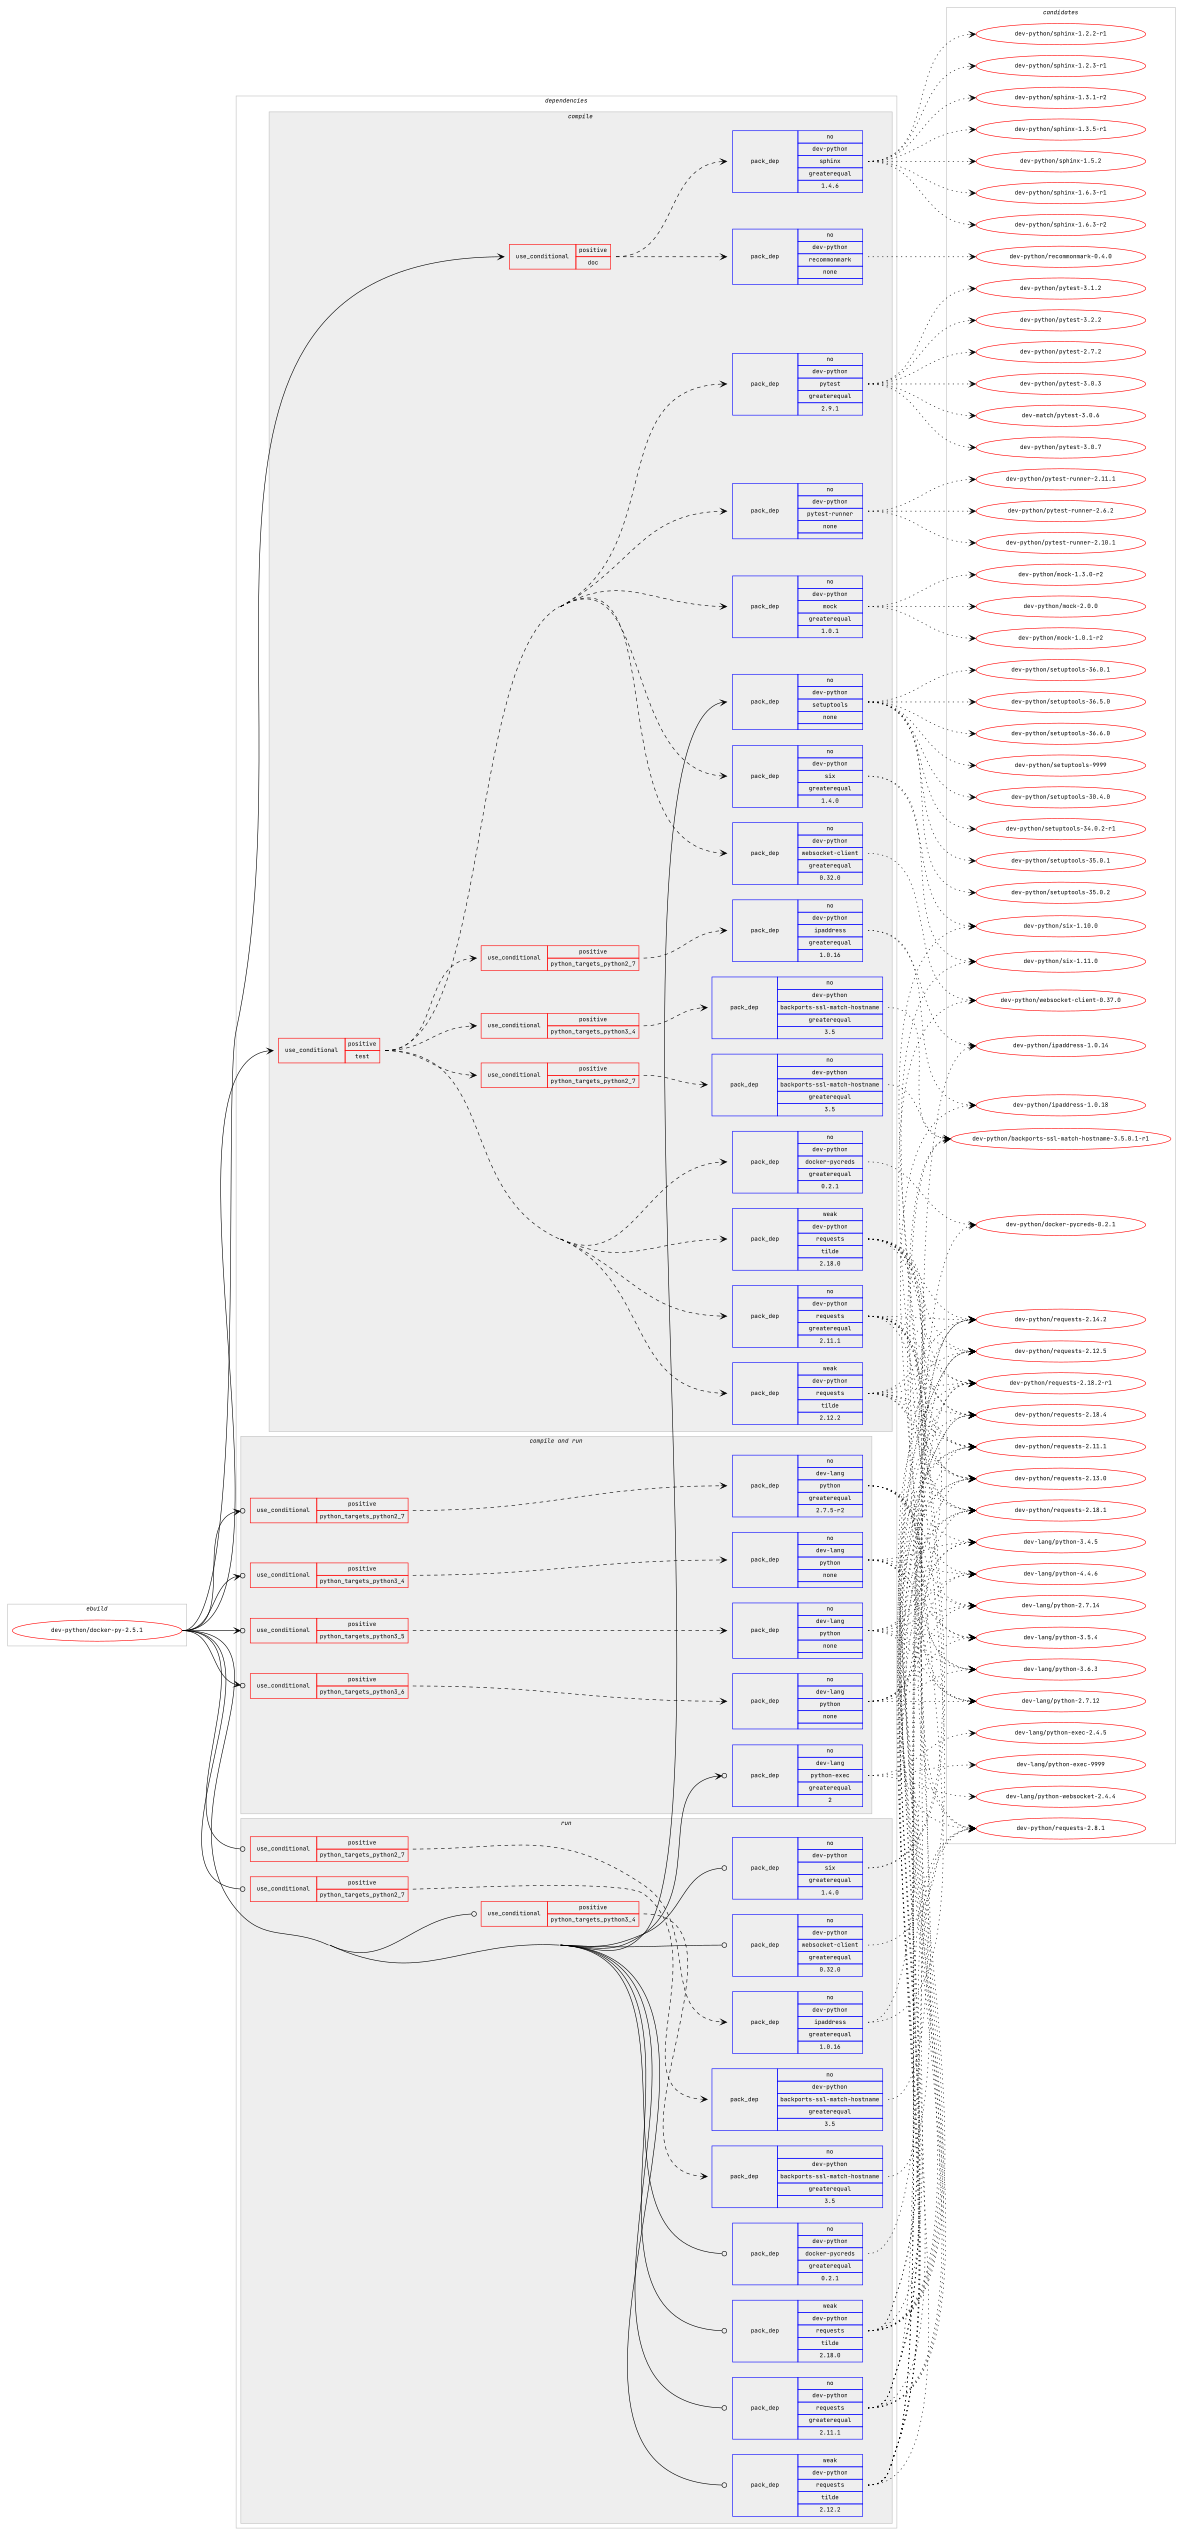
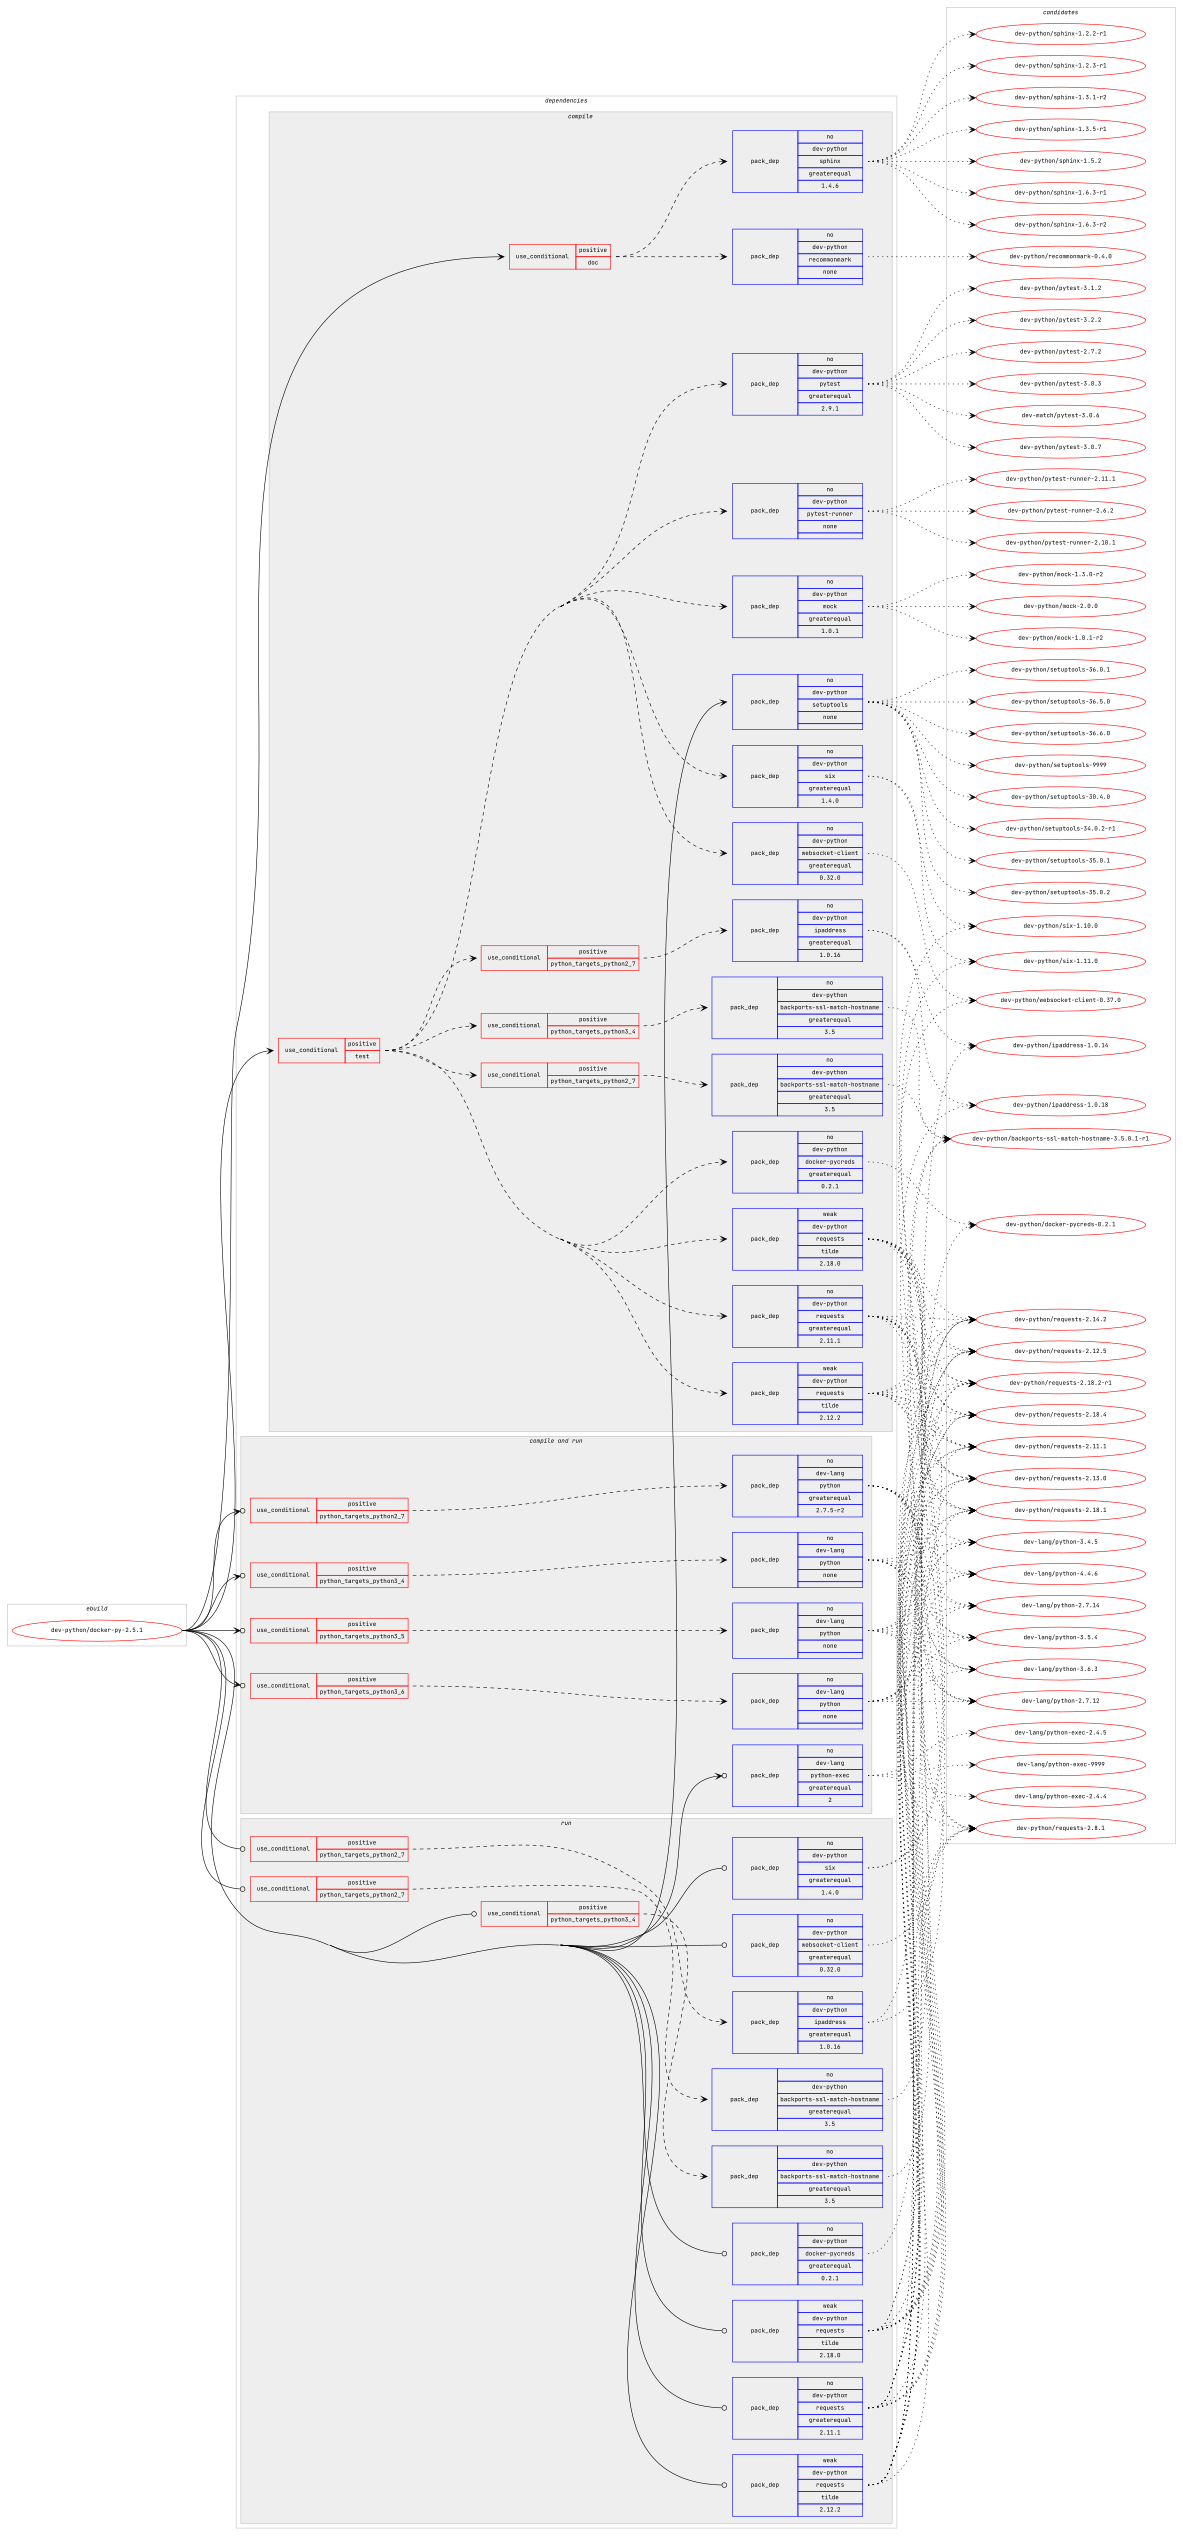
node "dev-lang/python-websocket-2.4.4": label "dev-lang/python-websocket-2.4.4" -> "dev-lang/python-exec-2.4.4"
